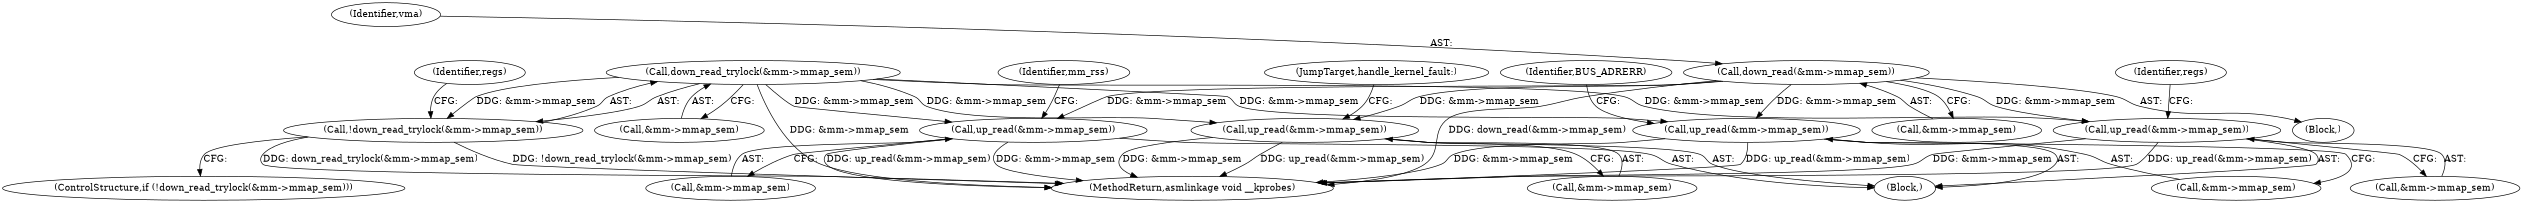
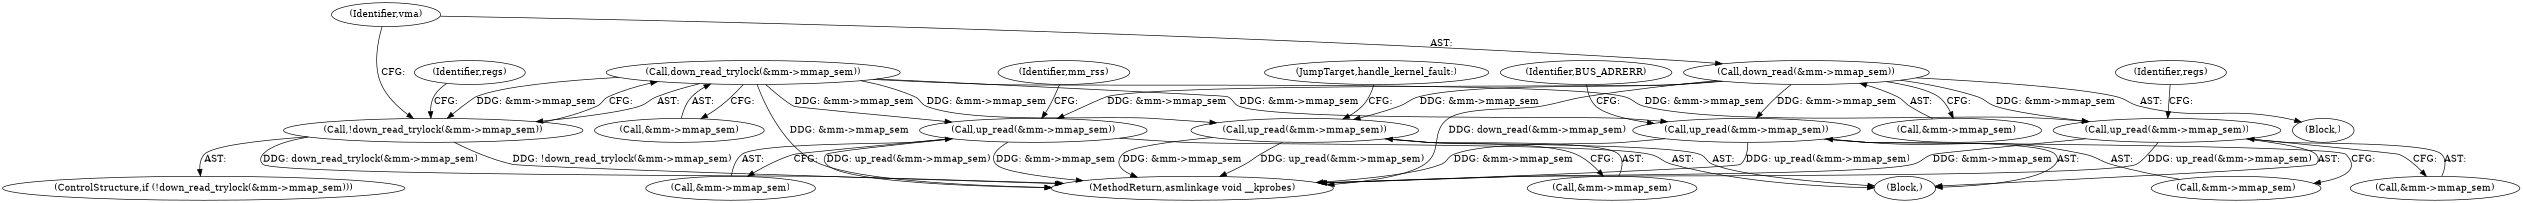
edge "(Identifier,vma)" -> "(Call,!down_read_trylock(&mm->mmap_sem))": added, label "CFG:"
edge "(Call,!down_read_trylock(&mm->mmap_sem))" -> "(Call,down_read_trylock(&mm->mmap_sem))": label "AST: " -> "CFG: "
edge "(Call,!down_read_trylock(&mm->mmap_sem))" -> "(ControlStructure,if (!down_read_trylock(&mm->mmap_sem)))": label "CFG: " -> "AST: "
